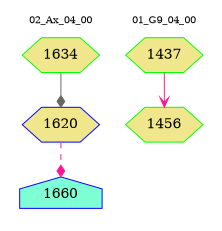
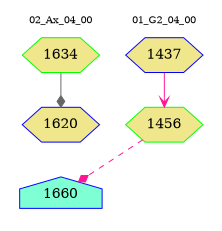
cluster "01_G9_04_00": label "01_G9_04_00" -> "01_G2_04_00"
node "1437": color green -> blue
edge "1620" -> "1660": now "1456" -> "1660"
